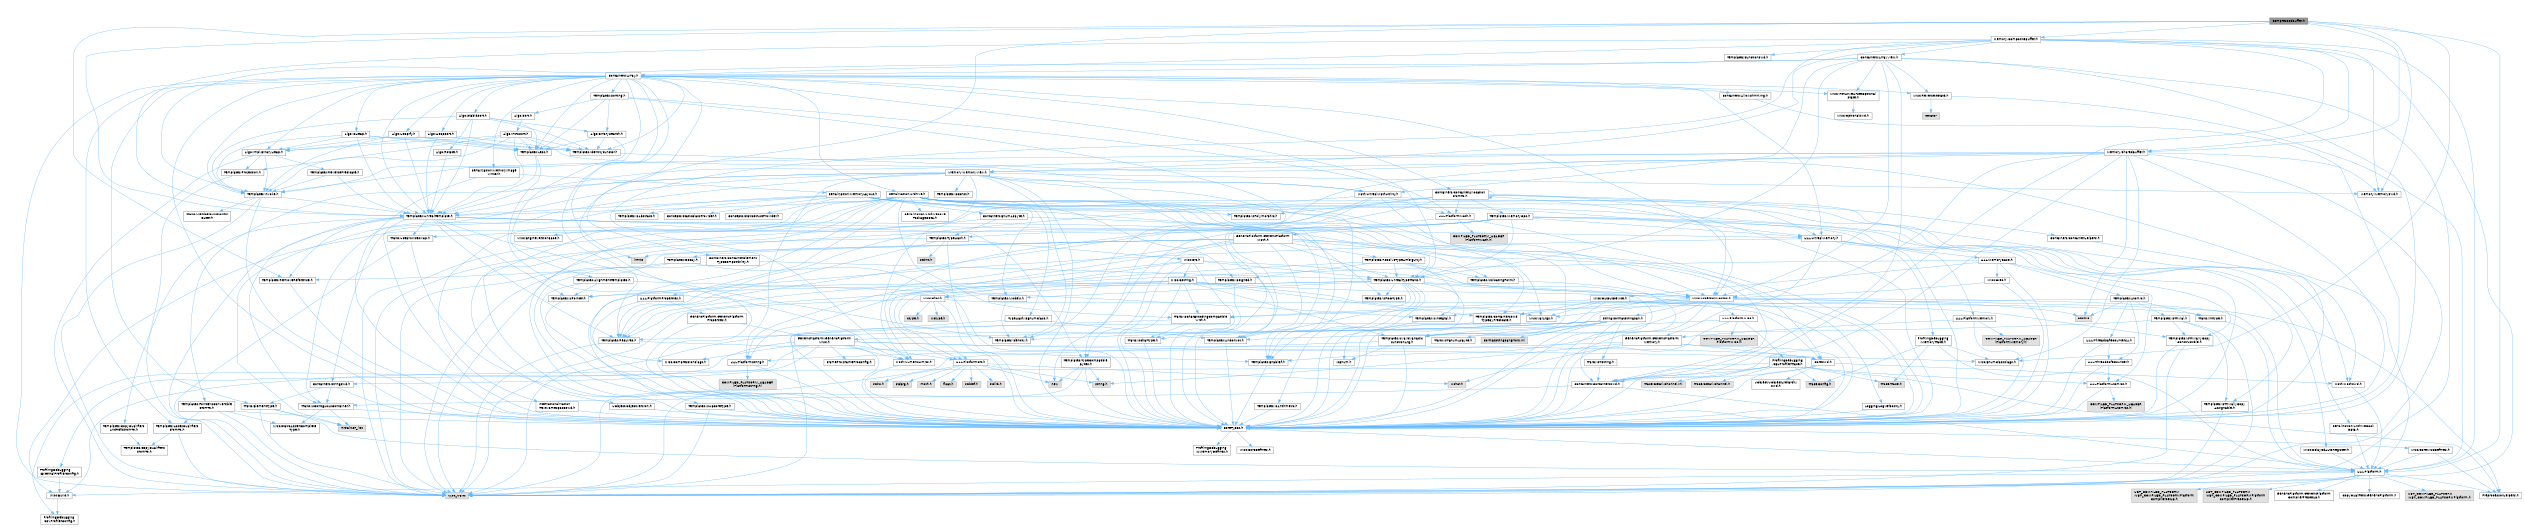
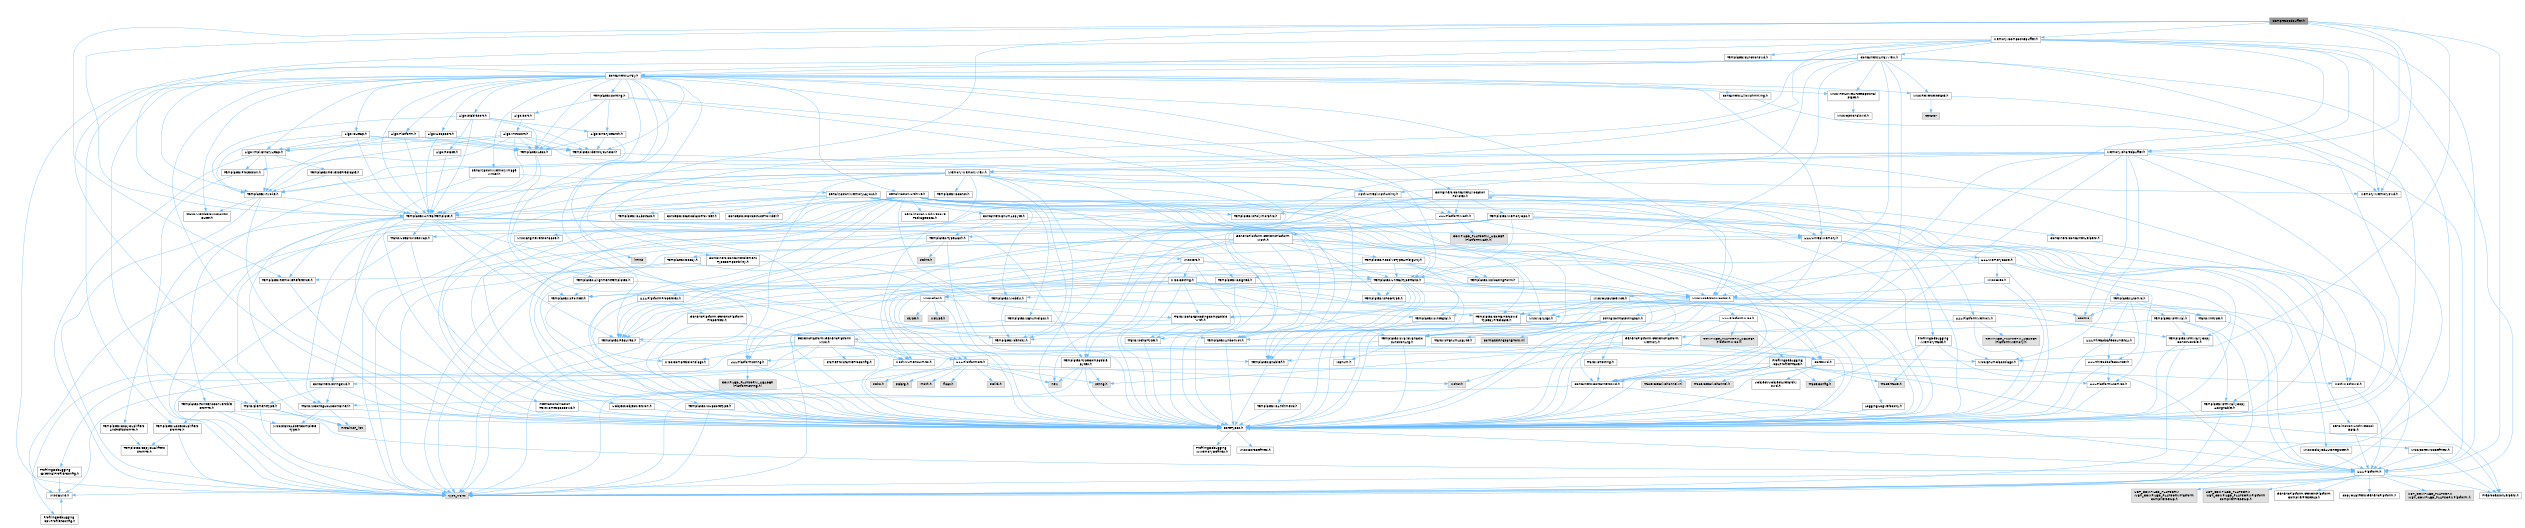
edge "Containers/ArrayView.h" -> "Traits/ElementType.h": added
edge "Containers/Array.h" -> "Templates/Invoke.h": now "Containers/Array.h" -> "Traits/MemberFunctionPtr Outer.h"
node "Algo/Heapify.h": label "Algo/Heapify.h" -> "Algo/Platform.h"
node "Containers/ContainerAllocation FromTo.h": label "Containers/ContainerAllocation FromTo.h" -> "Containers/ContainerAllocation Policies.h"
edge "GenericPlatform/GenericPlatform Math.h" -> "limits": removed
node "TypeHash/IsEnumClass.h": label "TypeHash/IsEnumClass.h" -> "Templates/IsEnumClass.h"
node "stddef.h": removed
edge "Misc/EngineVersionBase.h" -> "CoreTypes.h": added
node "COMPILED_PLATFORM_HEADER (PlatformAtomics.h)": removed
edge "Misc/Build.h" -> "ProfilingDebugging /CsvProfilerConfig.h": reversed
